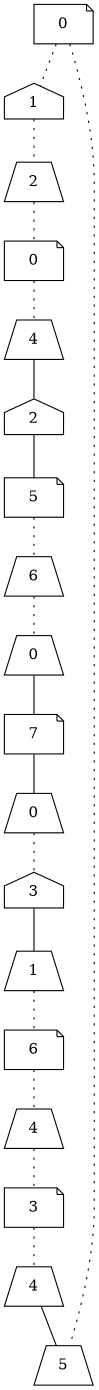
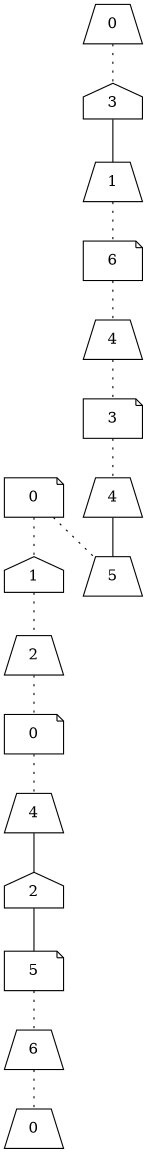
node "7": removed
